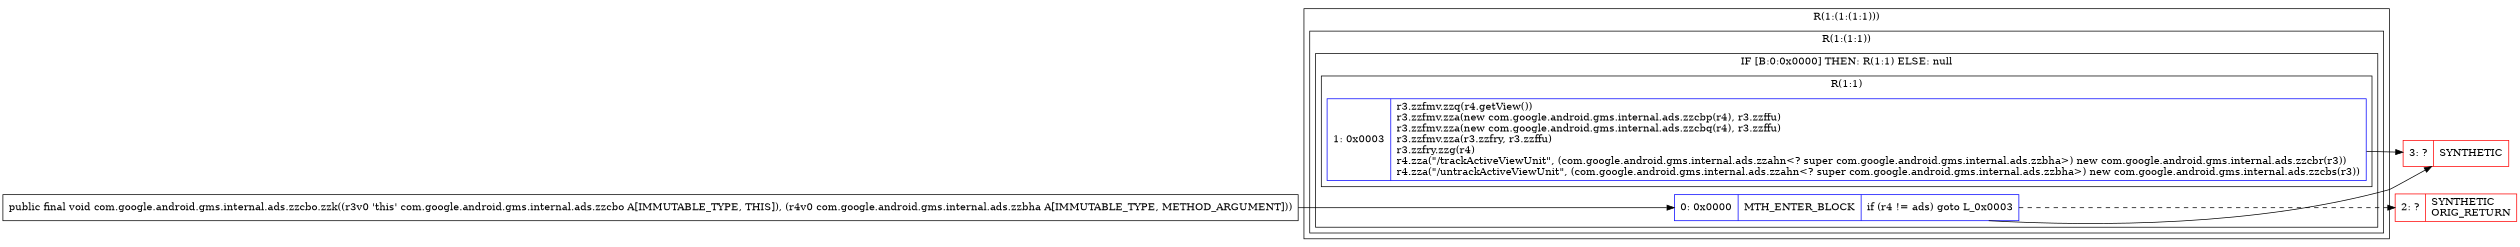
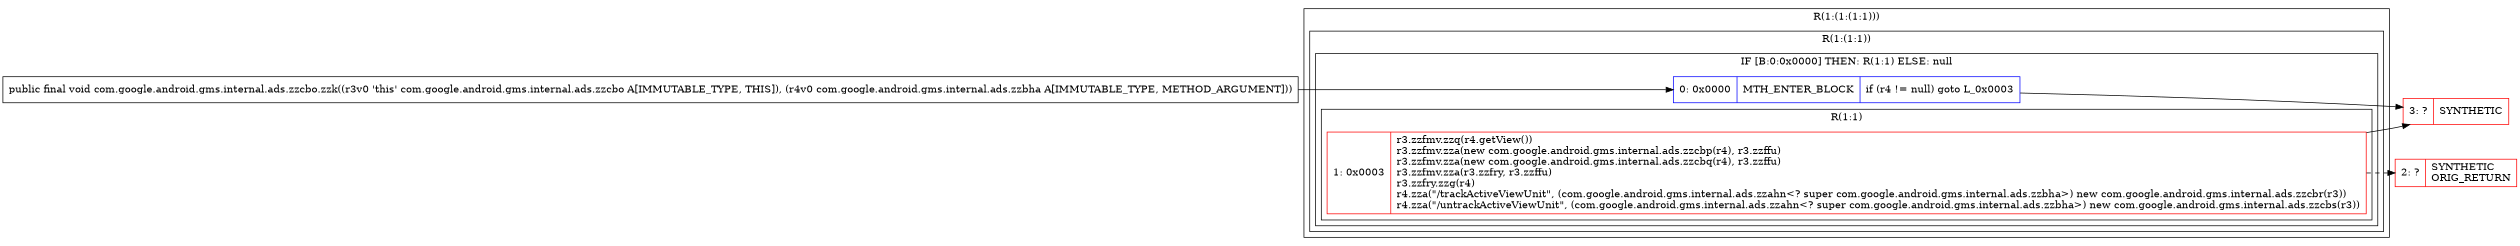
node "1: 0x0003": color blue -> red
node "0: 0x0000": text "if (r4 != ads) goto L_0x0003" -> "if (r4 != null) goto L_0x0003"
edge "0: 0x0000" -> "2: ?": now "1: 0x0003" -> "2: ?"
